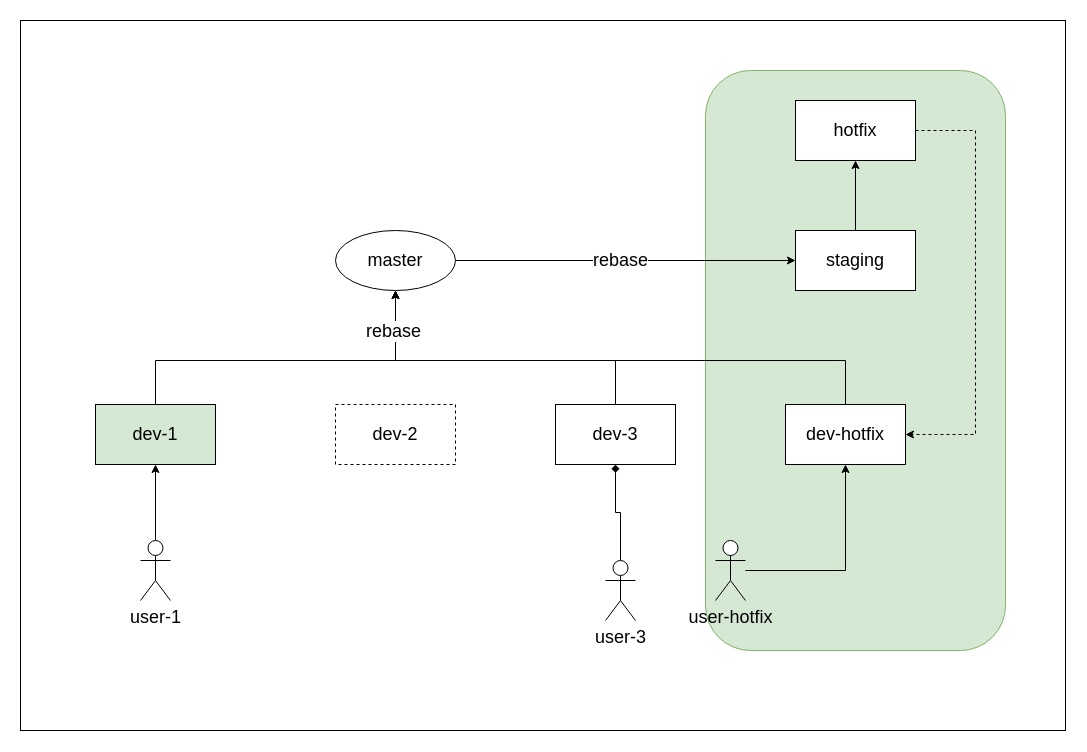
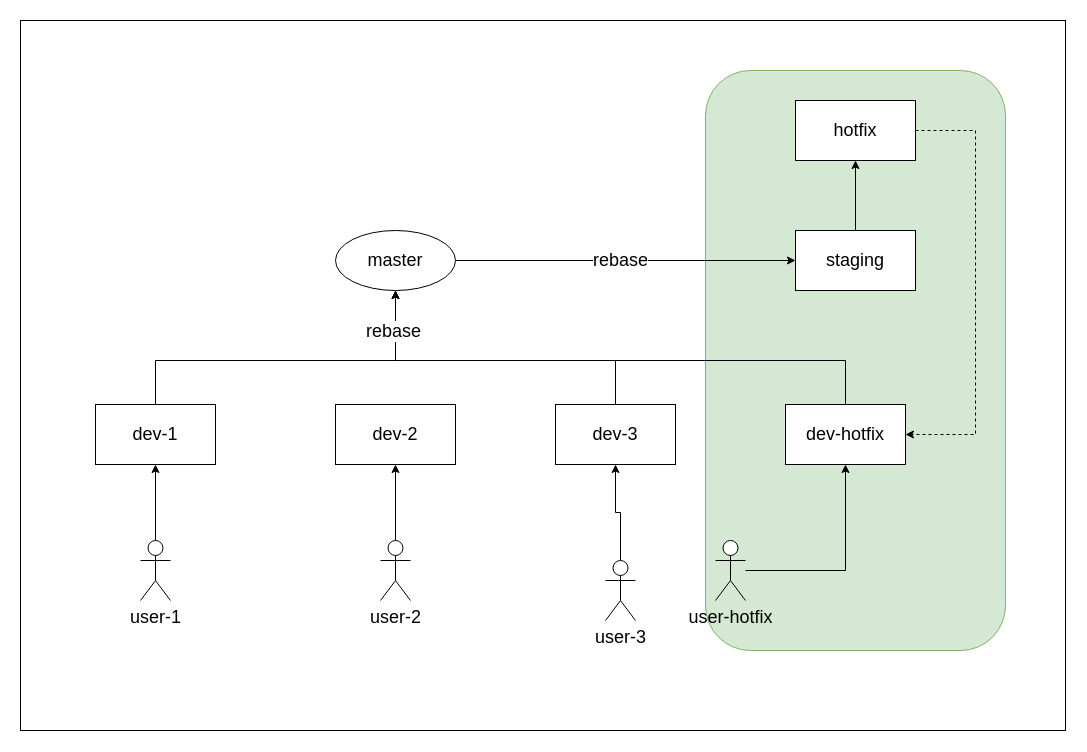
node "dev-1": fillcolor #d5e8d4 -> #ffffff
node "dev-2": style dashed -> solid
edge "user-3" -> "dev-3": arrowhead diamond -> classic
edge "user-2" -> "dev-2": added
node "user-2": added
